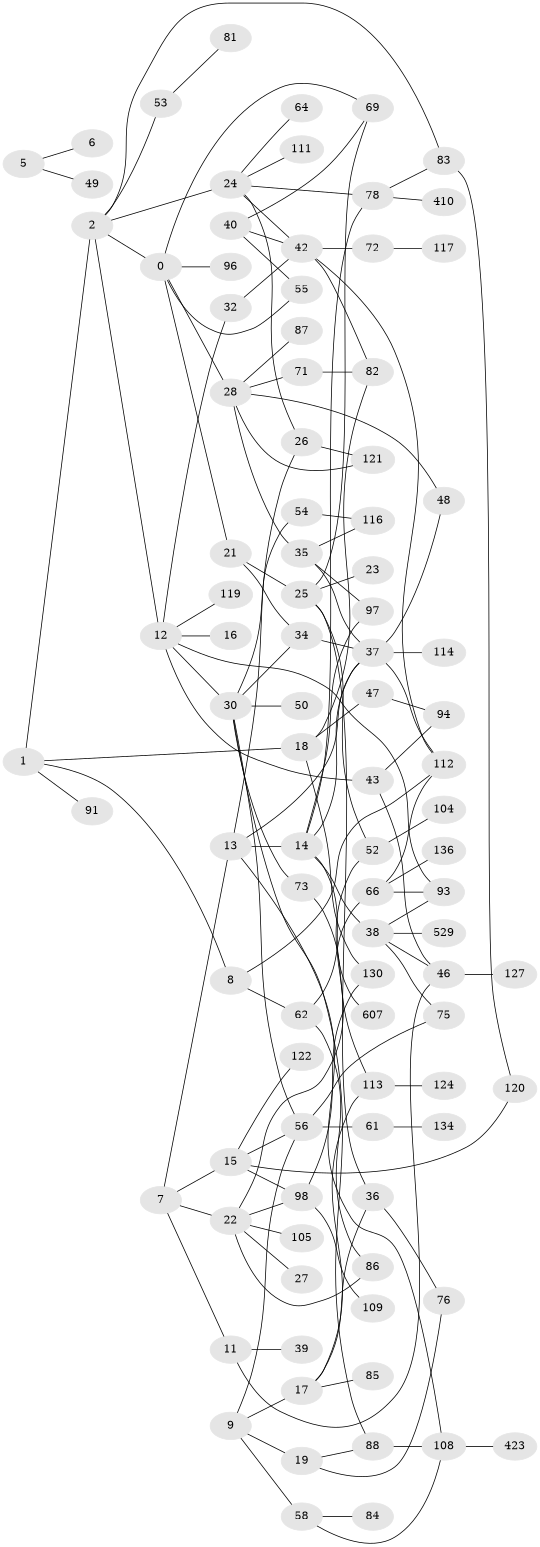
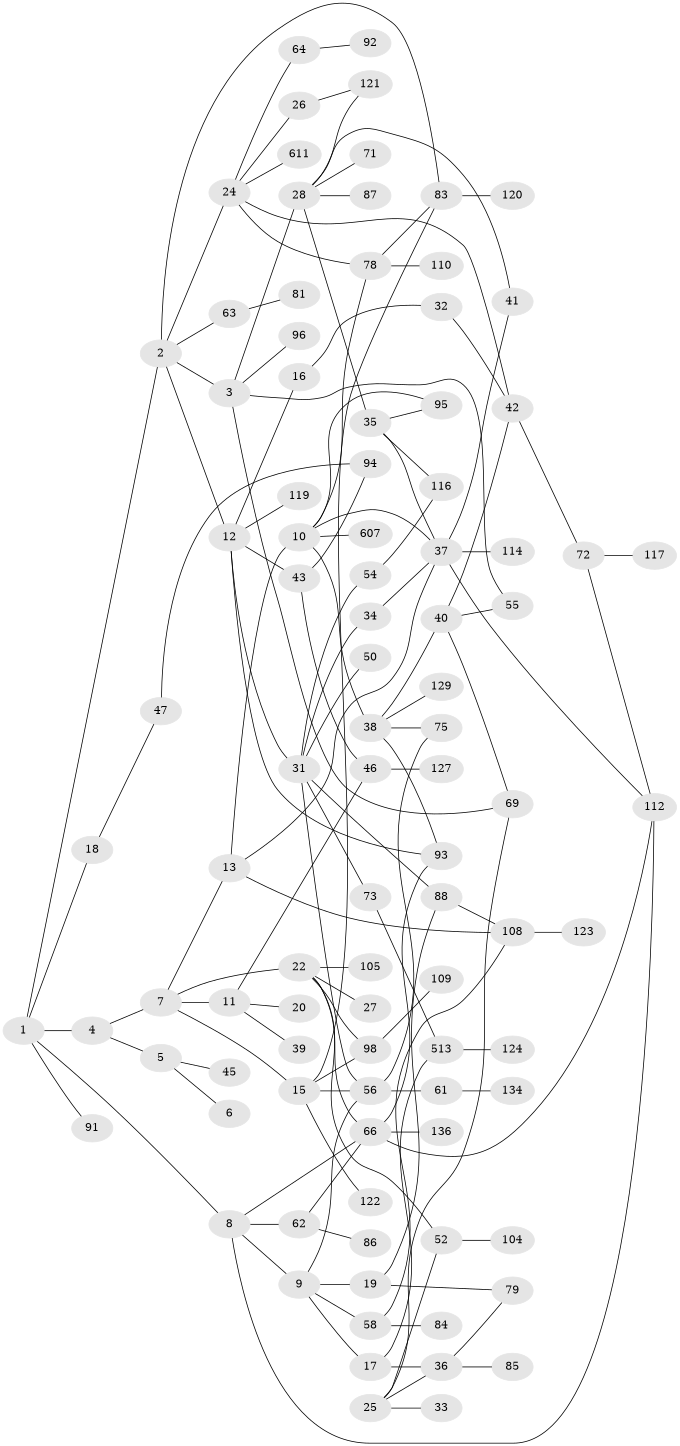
node "92": added
node "53": label "53" -> "63"
node "111": label "111" -> "611"
node "49": label "49" -> "45"
node "410": label "410" -> "110"
node "0": label "0" -> "3"
node "82": removed
edge "32" -- "12": now "32" -- "16"
edge "42" -- "112": now "72" -- "112"
node "48": label "48" -> "41"
node "21": removed
node "23": label "23" -> "33"
node "97": label "97" -> "95"
edge "26" -- "13": removed
node "30": label "30" -> "31"
node "14": label "14" -> "10"
node "529": label "529" -> "129"
edge "38" -- "46": now "38" -- "40"
node "130": removed
node "20": added
node "4": added
node "113": label "113" -> "513"
edge "120" -- "15": now "83" -- "15"
edge "66" -- "8": added
edge "8" -- "9": added
node "76": label "76" -> "79"
edge "22" -- "86": now "22" -- "66"
edge "85" -- "17": now "85" -- "36"
node "423": label "423" -> "123"
